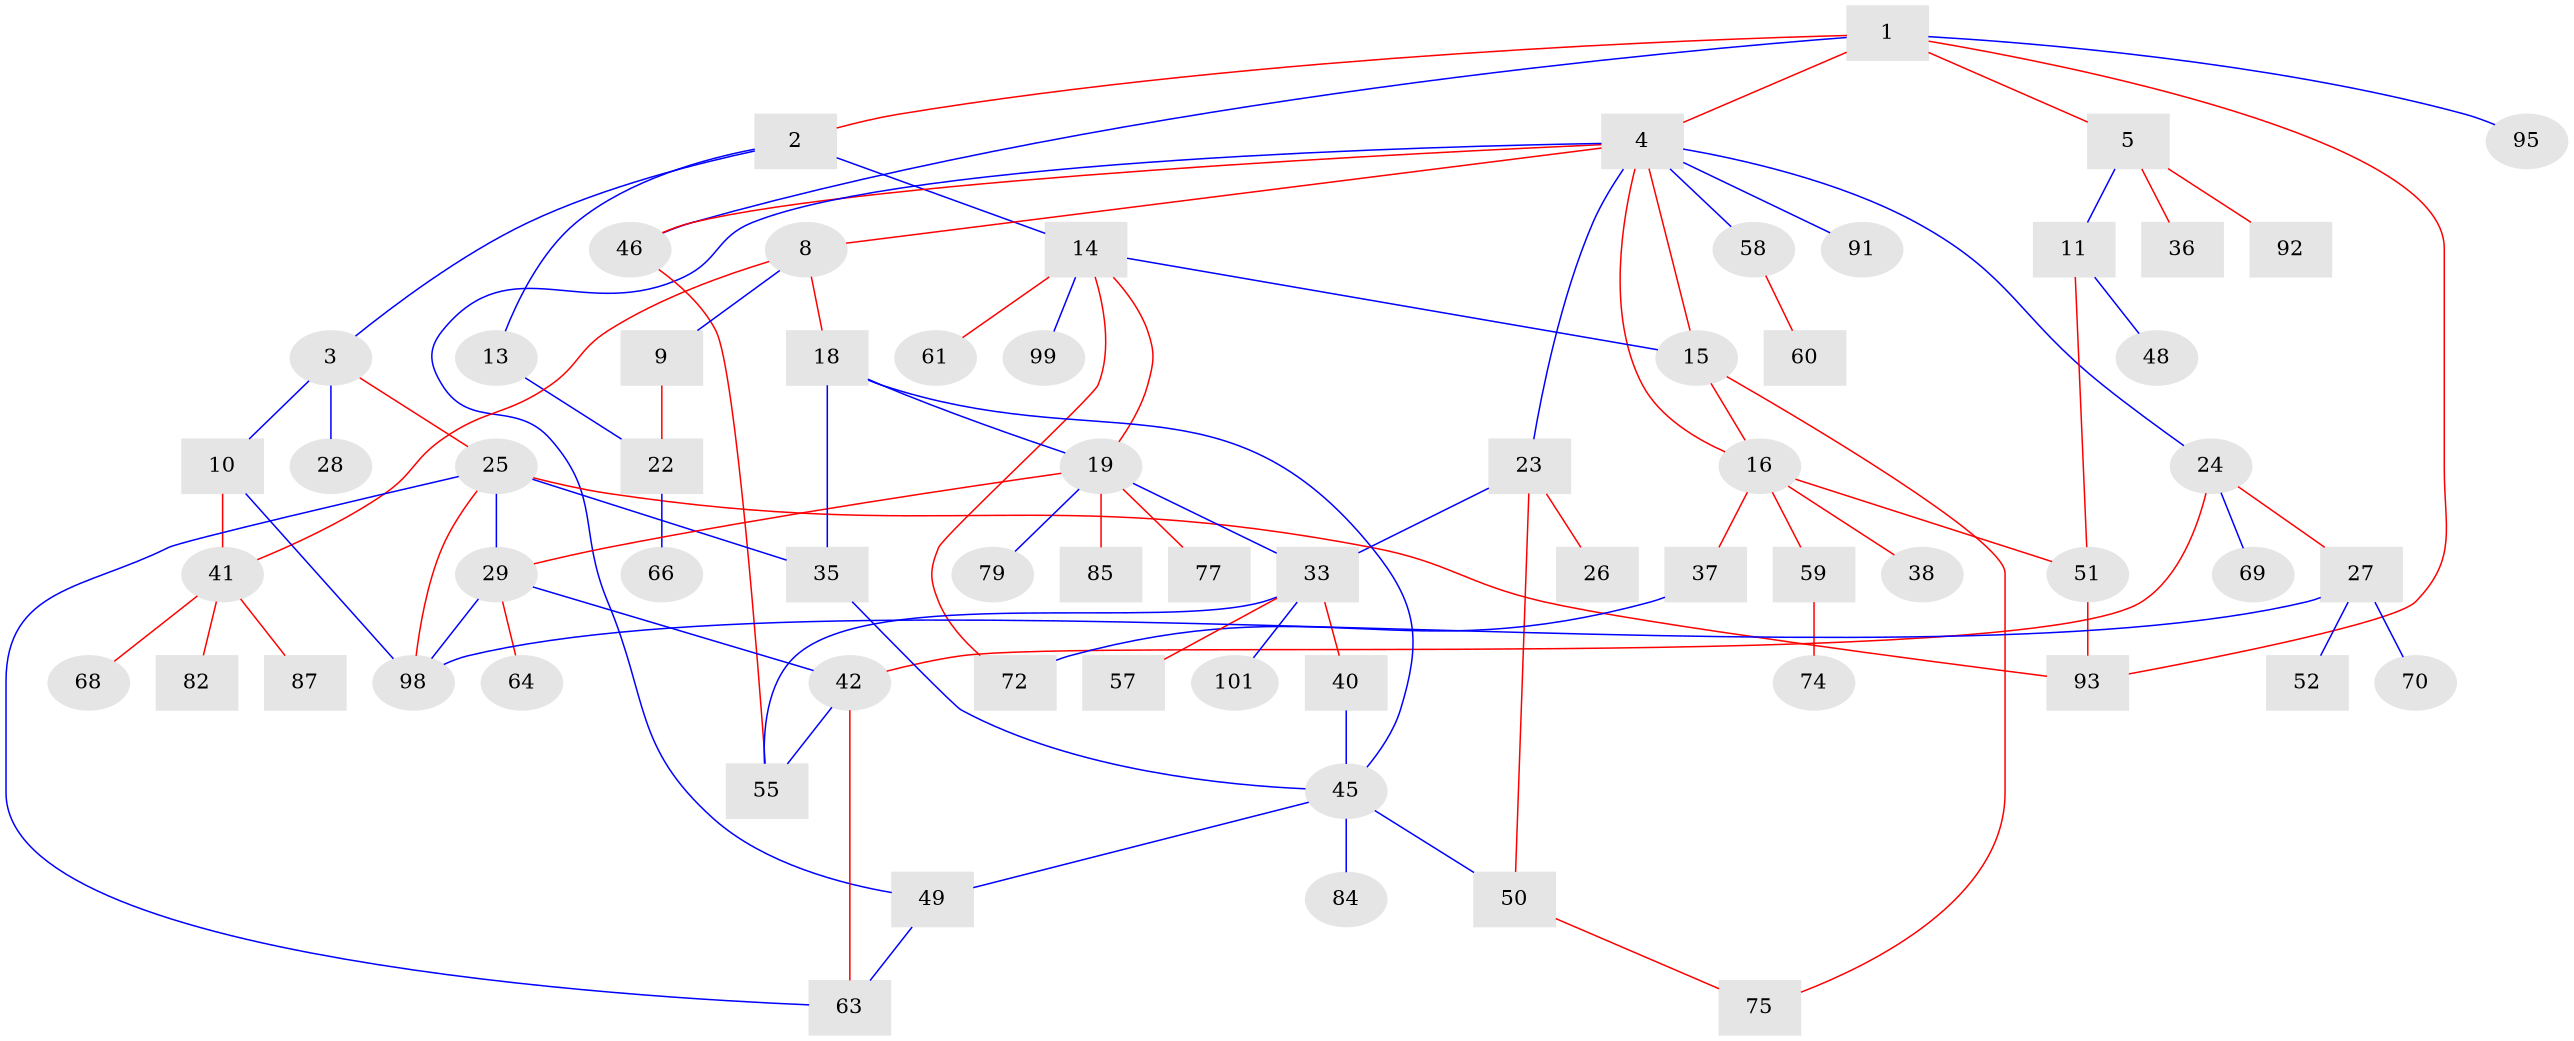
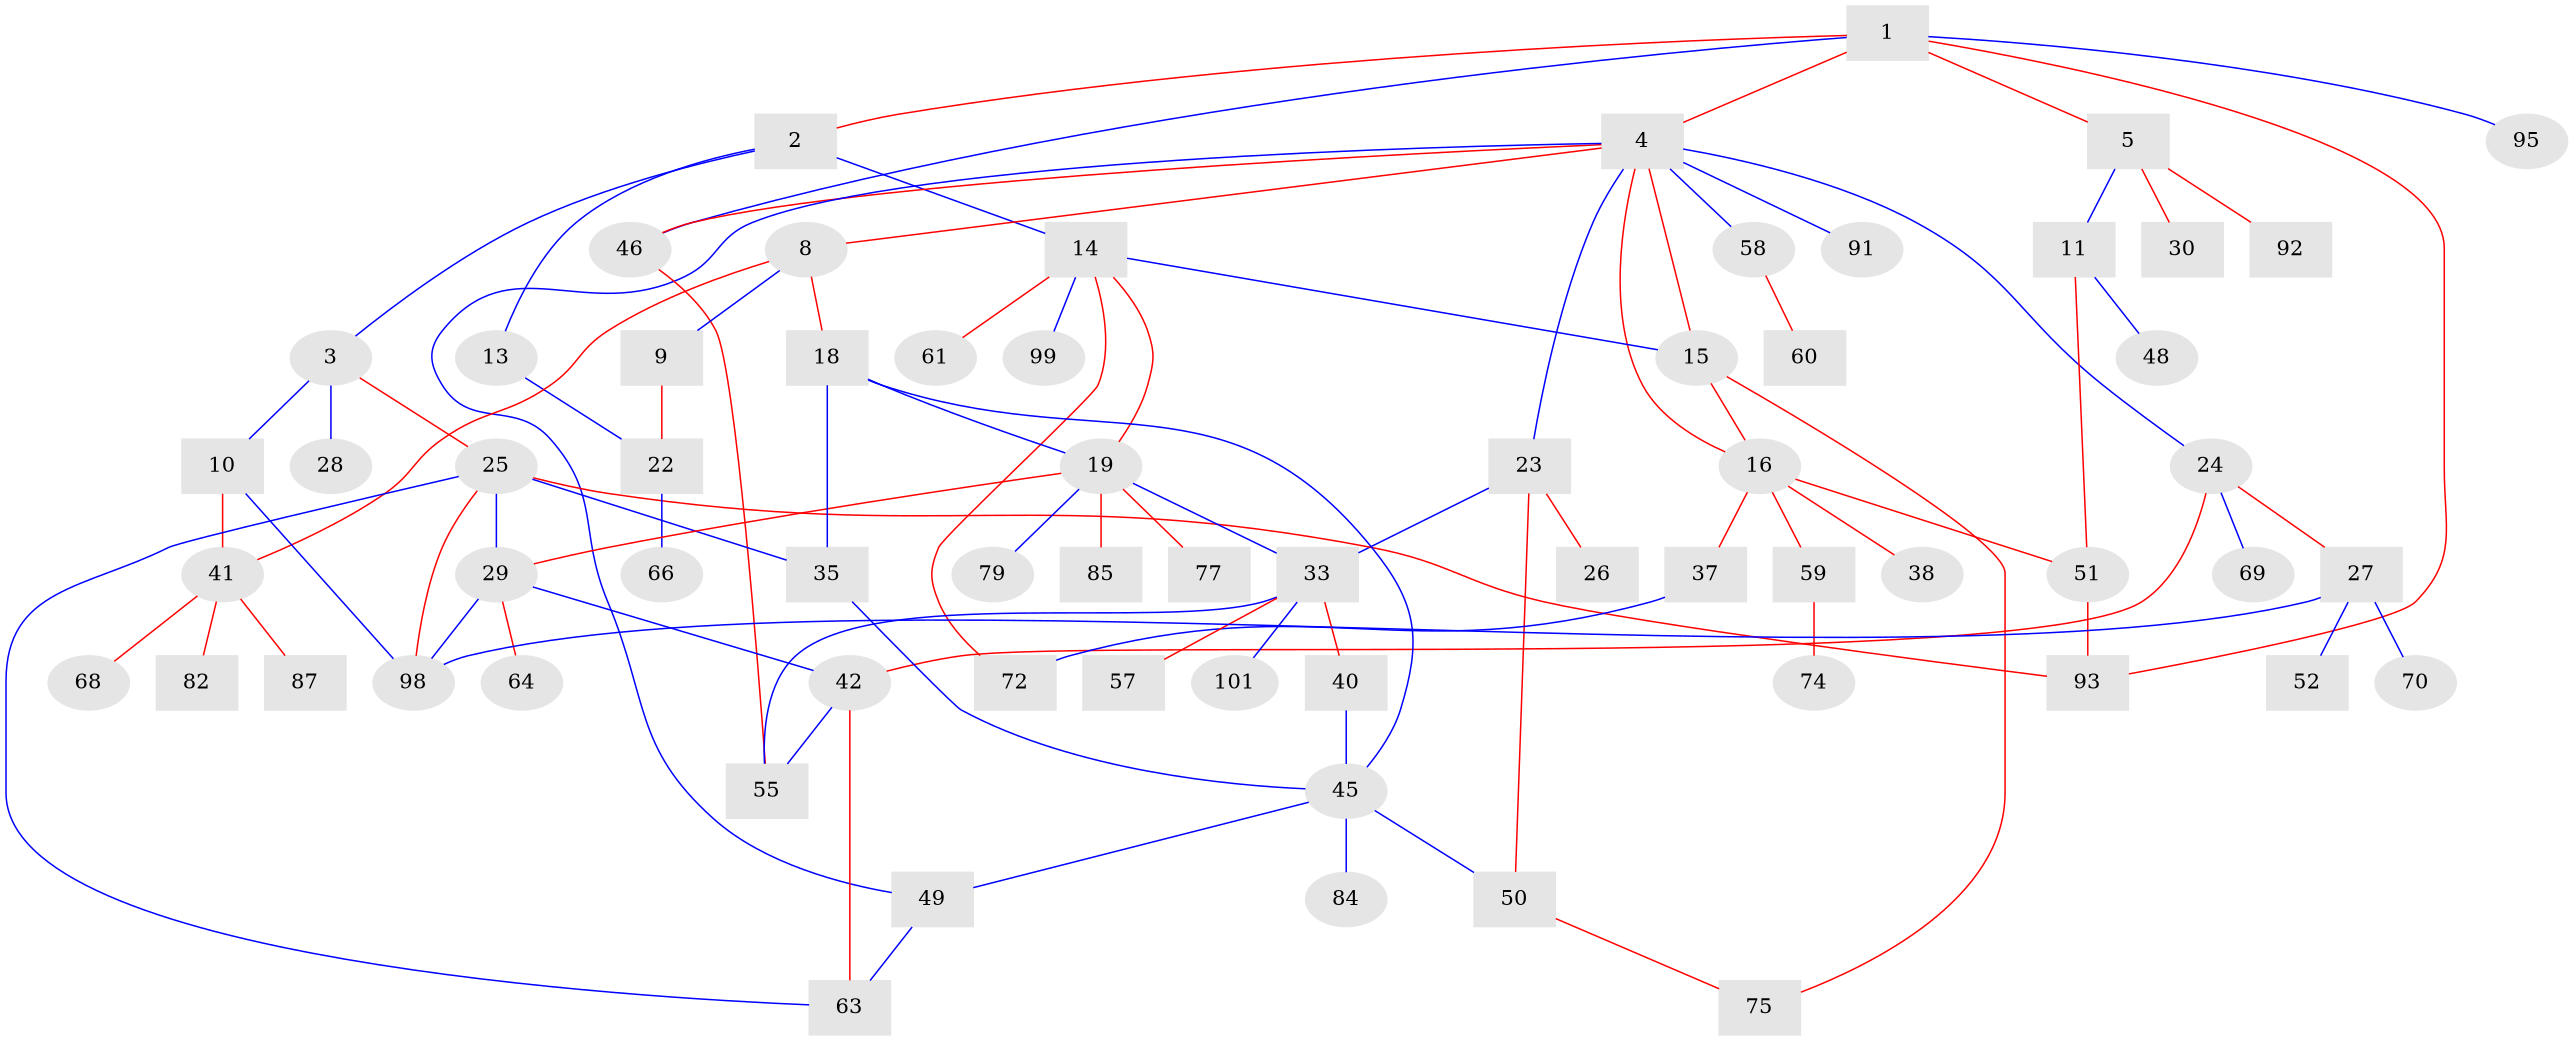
node "36": label "36" -> "30"
